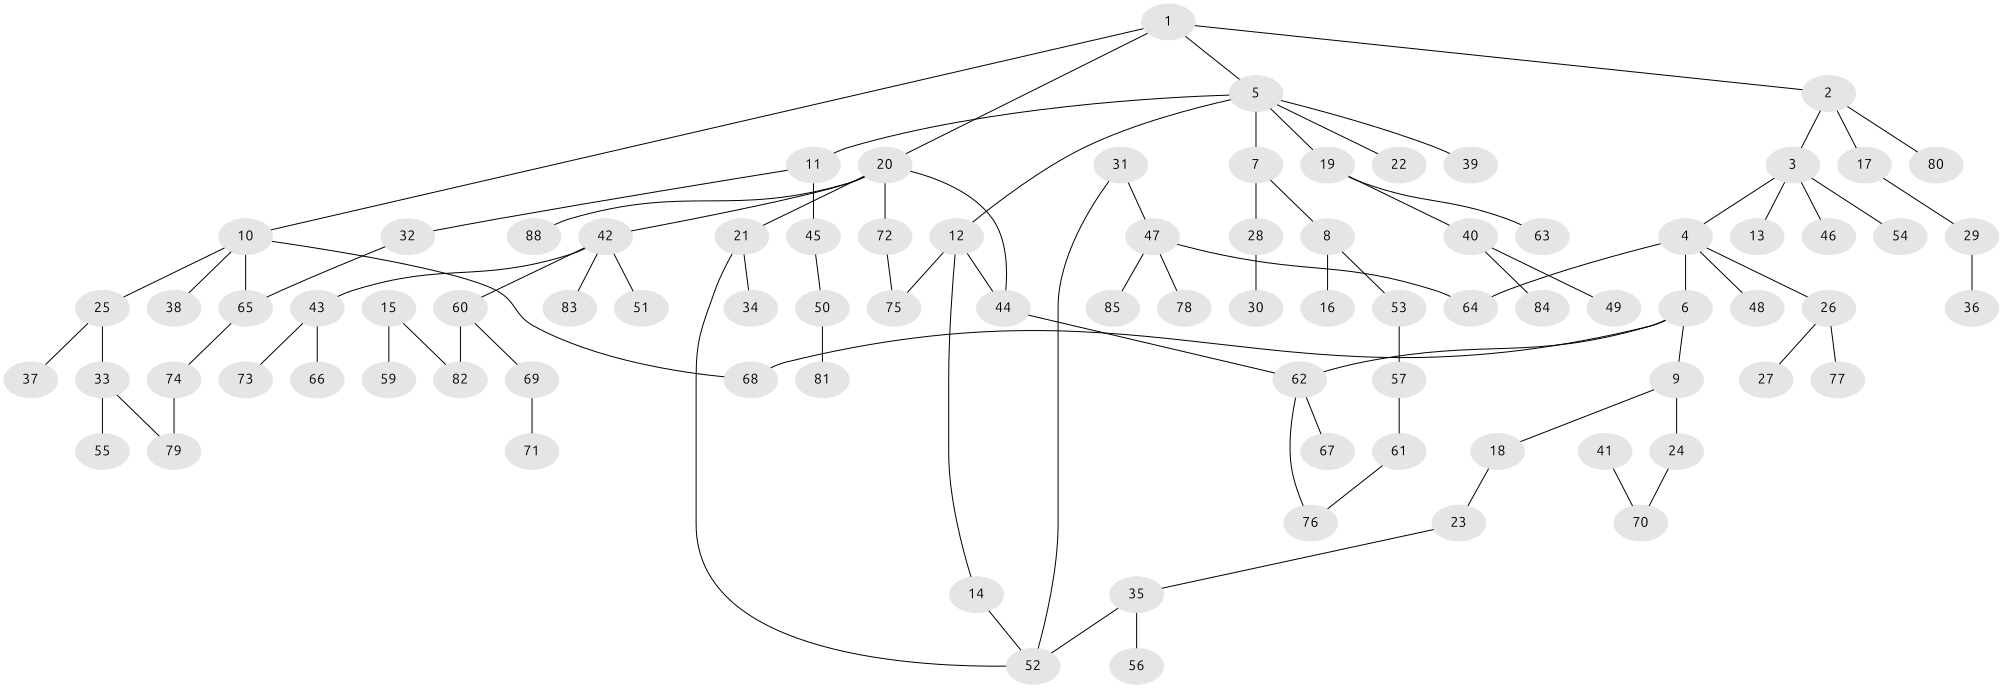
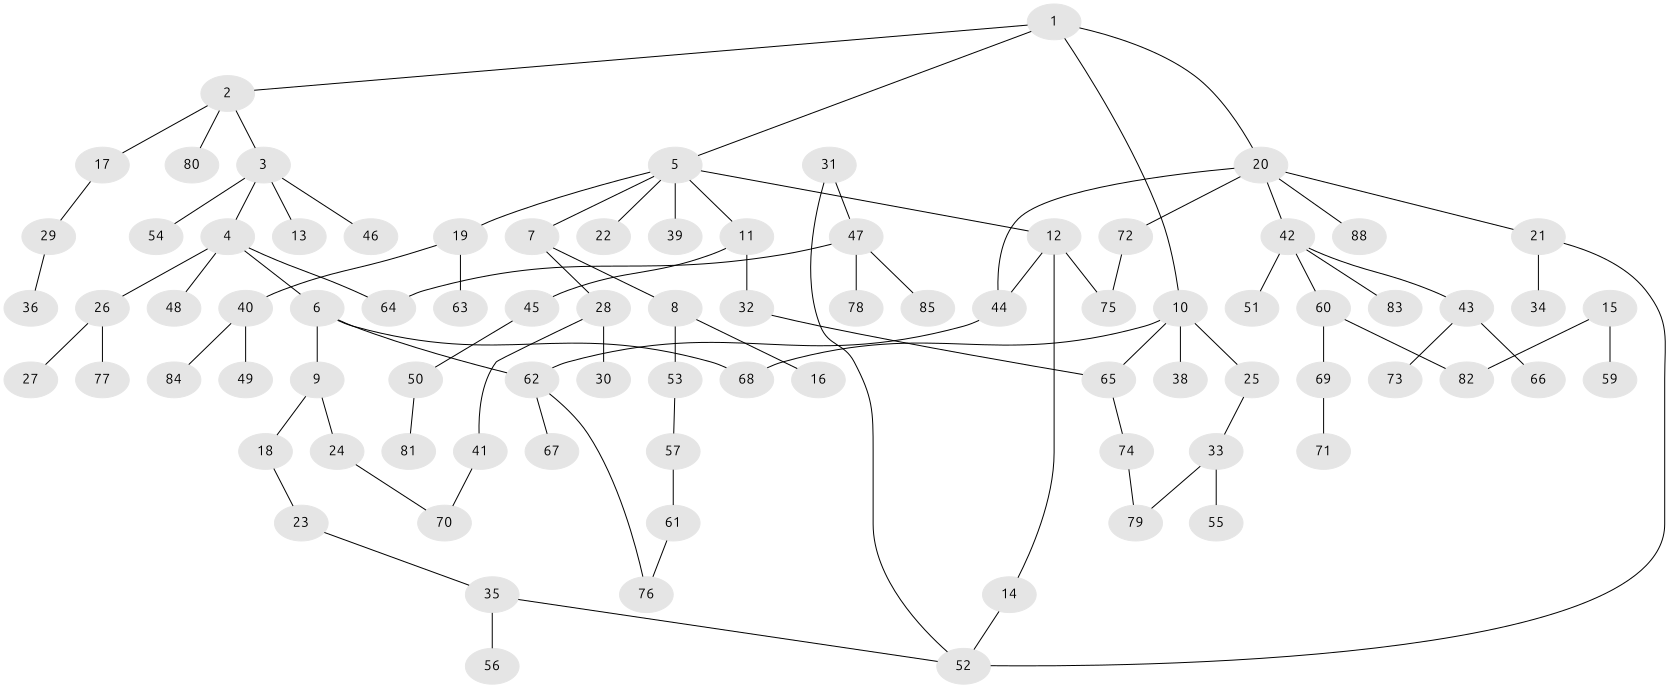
edge "28" -- "41": added
node "37": removed
